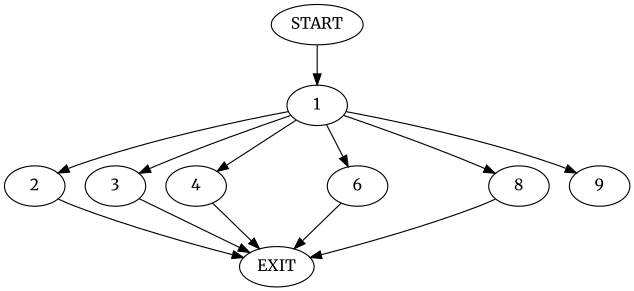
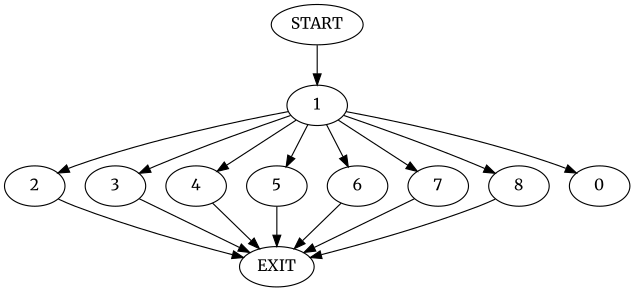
node "5": added
node "7": added
node "9": label "9" -> "0"
